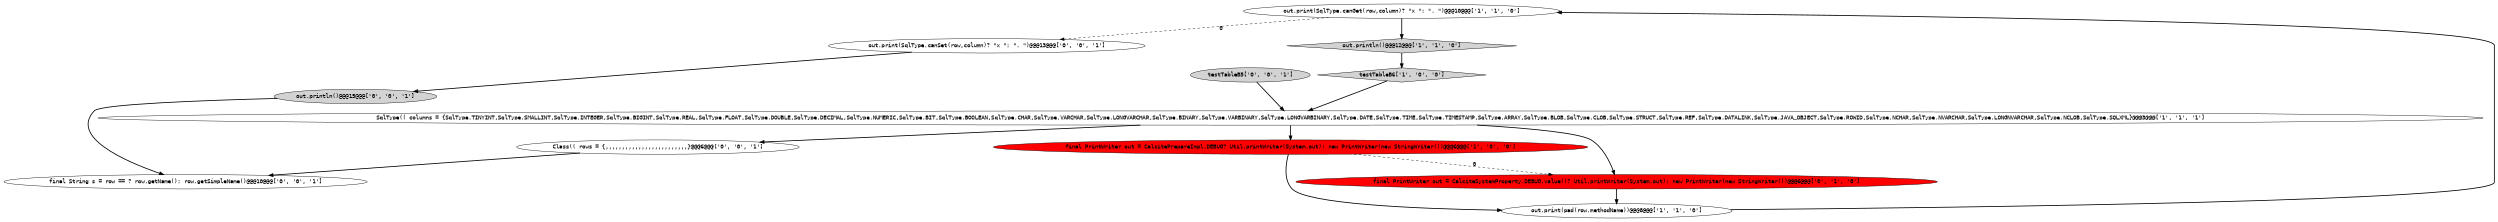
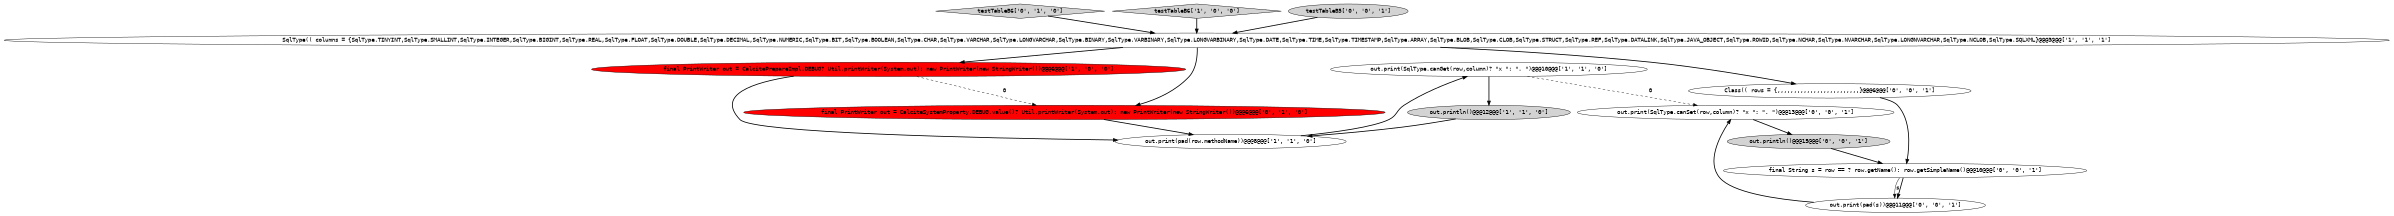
node "testTableB6['0', '1', '0']": added
node "out.println()@@@12@@@['1', '1', '0']": shape diamond -> ellipse
edge "out.println()@@@12@@@['1', '1', '0']" -> "testTableB6['1', '0', '0']": now "out.println()@@@12@@@['1', '1', '0']" -> "out.print(pad(row.methodName))@@@8@@@['1', '1', '0']"
node "out.print(pad(s))@@@11@@@['0', '0', '1']": added
